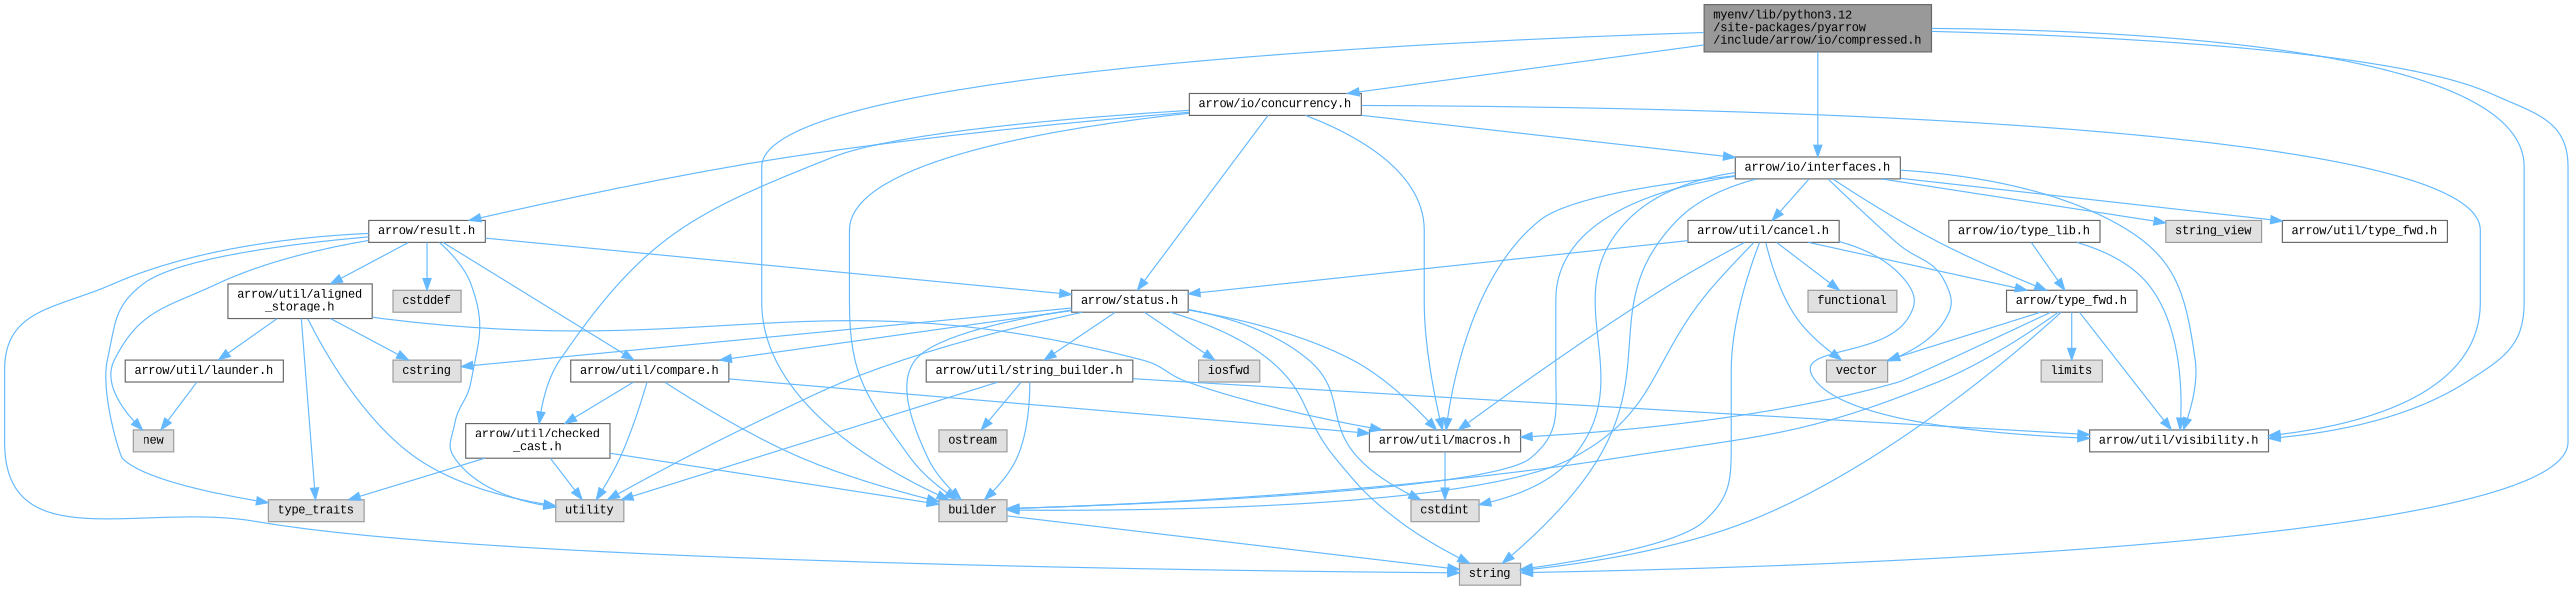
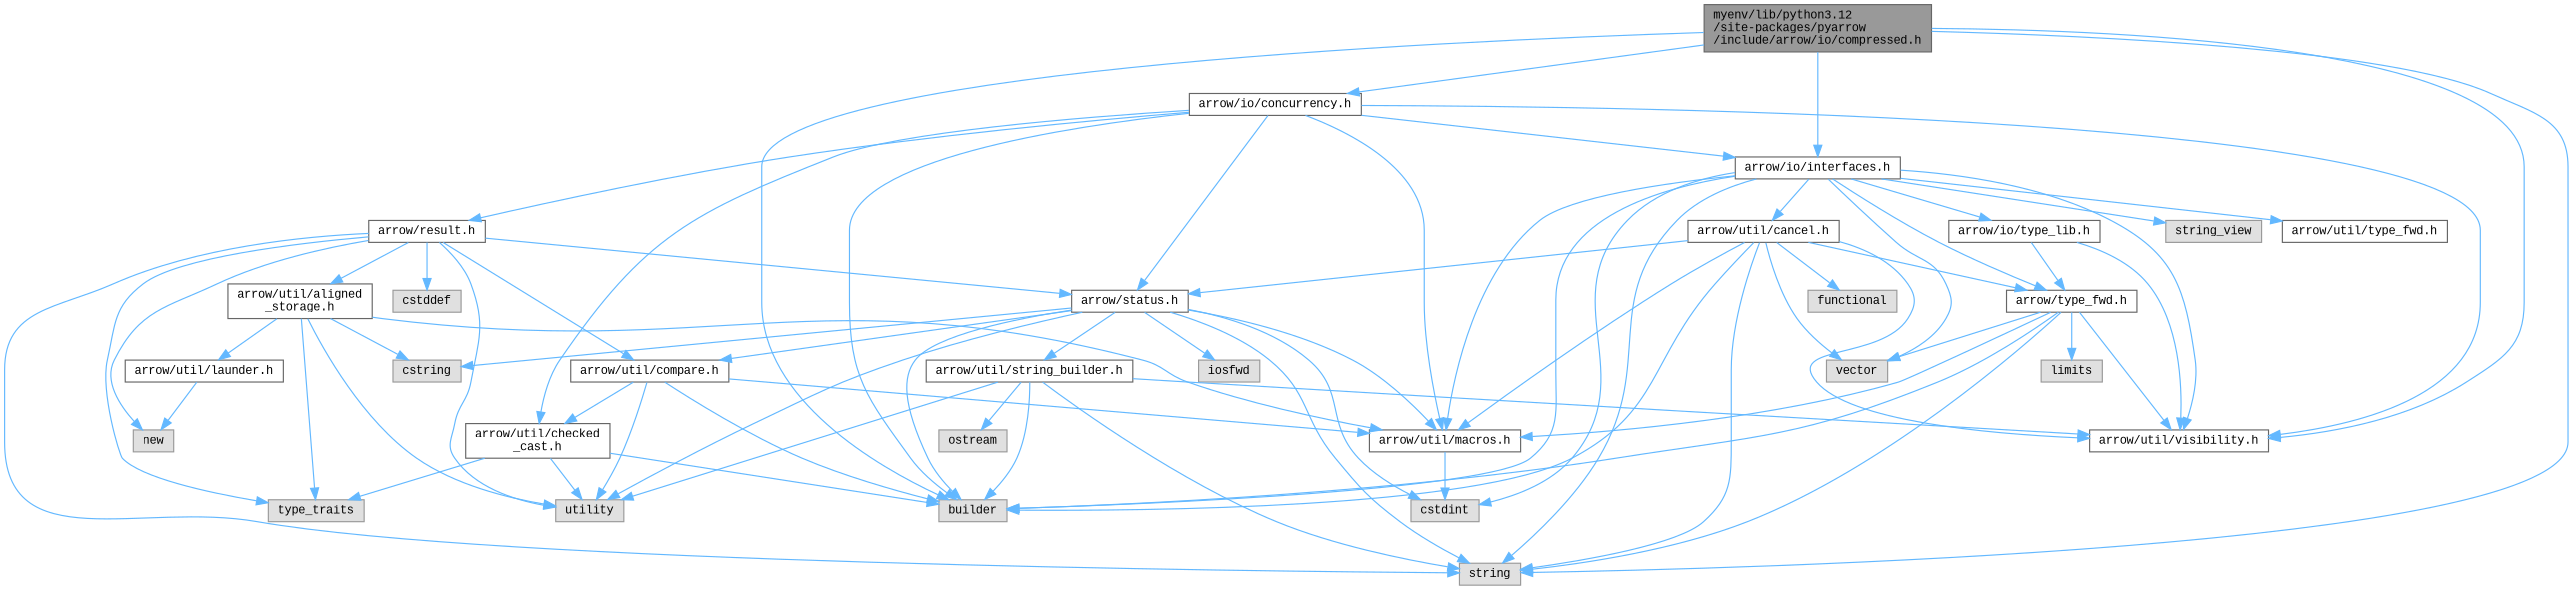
edge "arrow/io/interfaces.h" -> "arrow/io/type_lib.h": added
edge "builder" -> "string": now "arrow/util/string_builder.h" -> "string"
